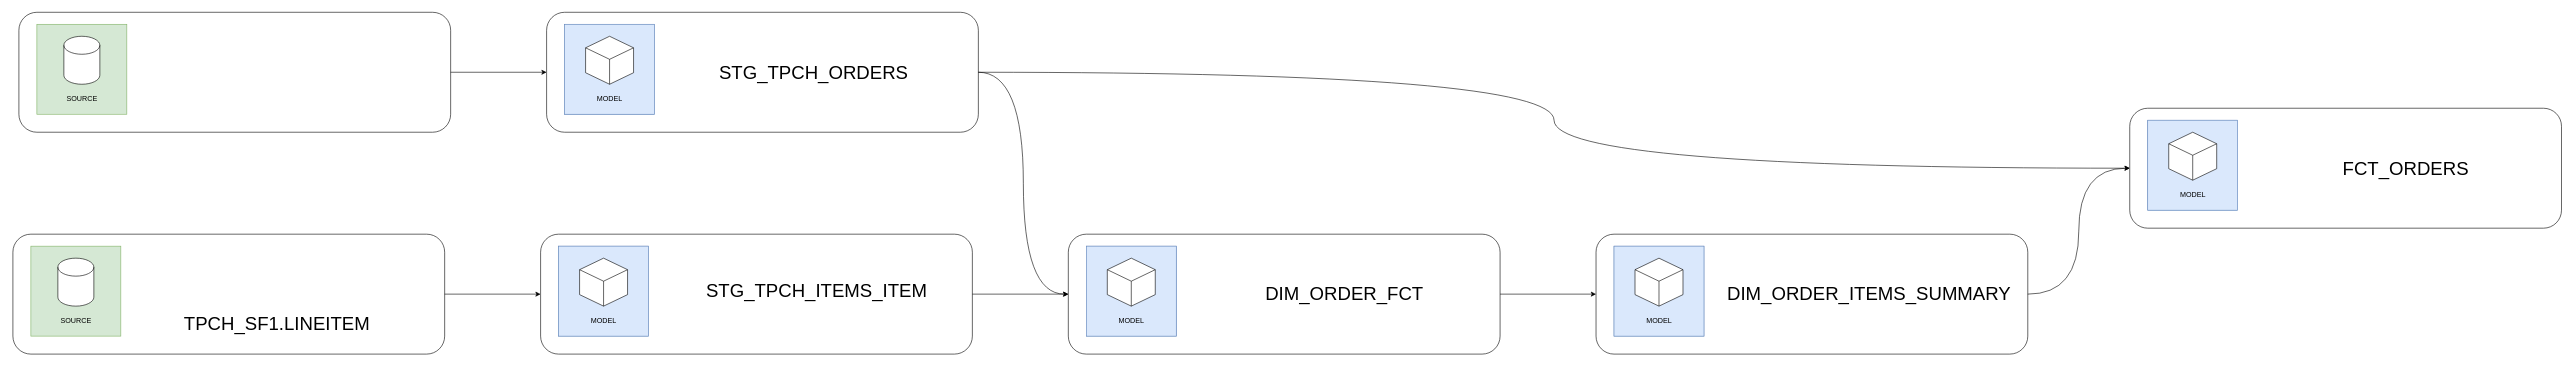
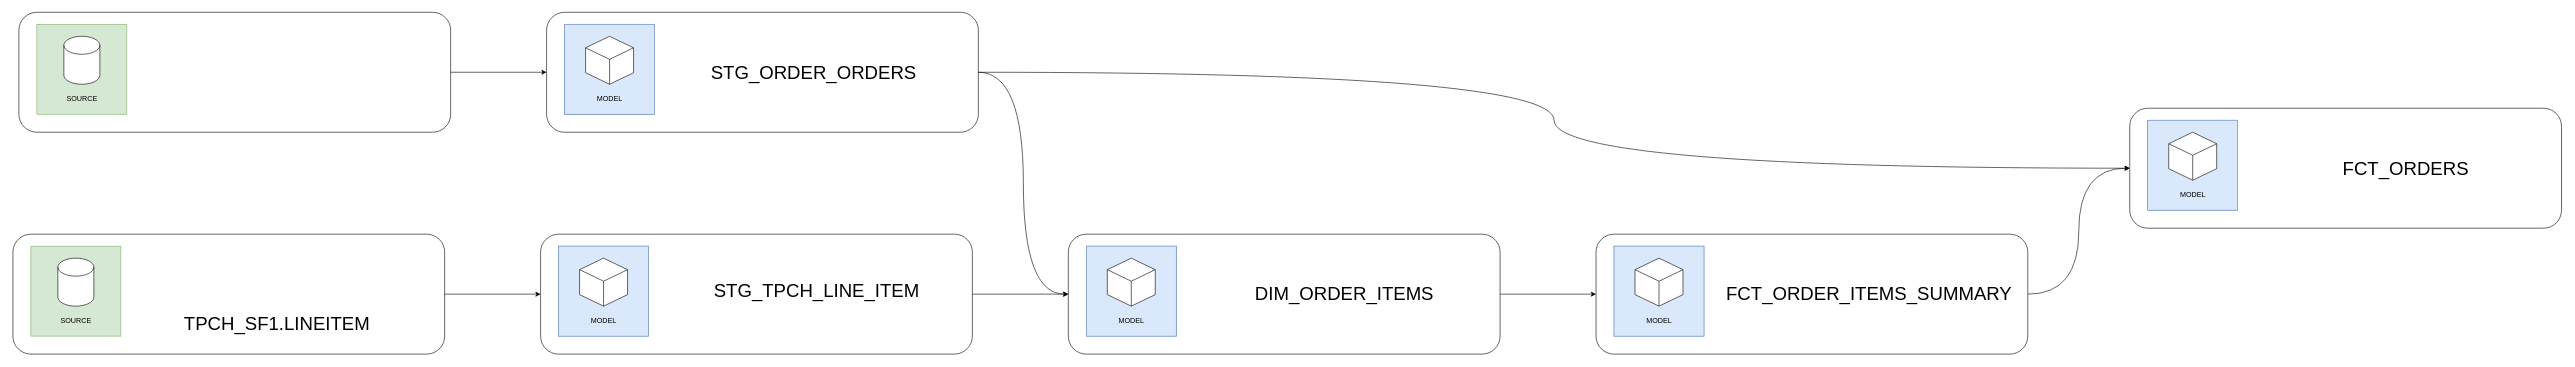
node "STG_TPCH_ORDERS": label "STG_TPCH_ORDERS" -> "STG_ORDER_ORDERS"
node "STG_TPCH_ITEMS_ITEM": label "STG_TPCH_ITEMS_ITEM" -> "STG_TPCH_LINE_ITEM"
node "DIM_ORDER_FCT": label "DIM_ORDER_FCT" -> "DIM_ORDER_ITEMS"
node "DIM_ORDER_ITEMS_SUMMARY": label "DIM_ORDER_ITEMS_SUMMARY" -> "FCT_ORDER_ITEMS_SUMMARY"
